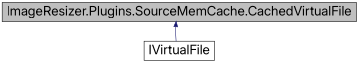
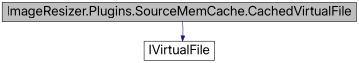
edge "IVirtualFile" -> "ImageResizer.Plugins.SourceMemCache.CachedVirtualFile": reversed
